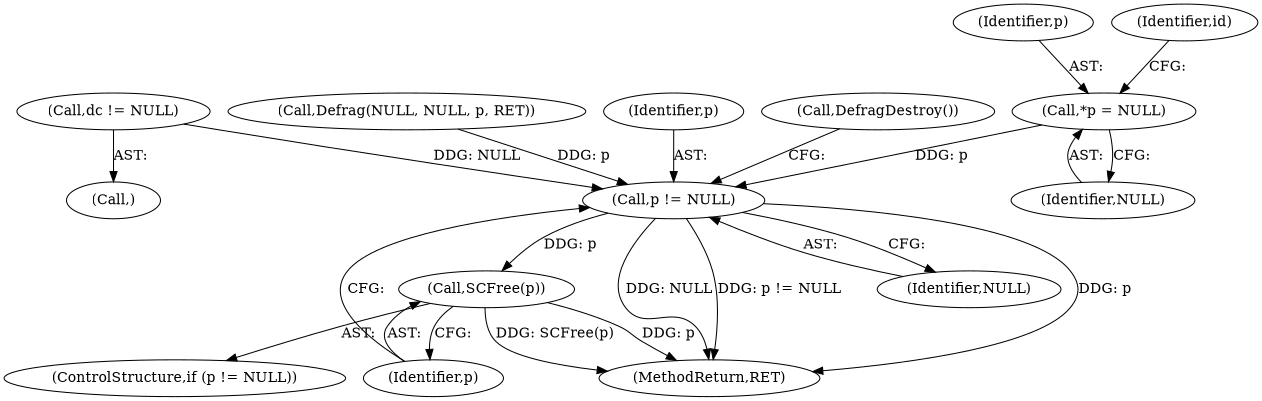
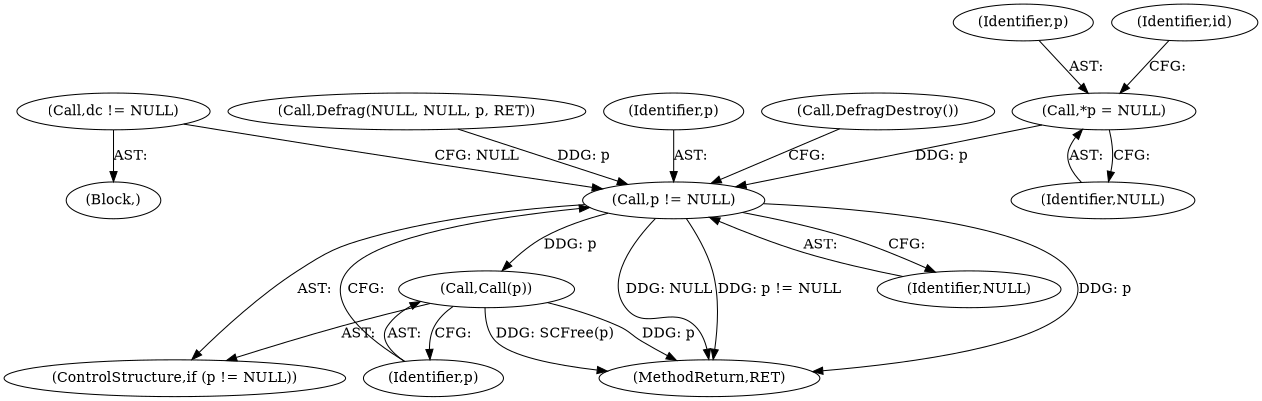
edge "(Call,dc != NULL)" -> "(Call,p != NULL)": label "DDG: NULL" -> "CFG: NULL"
node "(Call,)": label "(Call,)" -> "(Block,)"
edge "(Call,p != NULL)" -> "(ControlStructure,if (p != NULL))": added, label "AST:"
node "(Call,SCFree(p))": label "(Call,SCFree(p))" -> "(Call,Call(p))"
